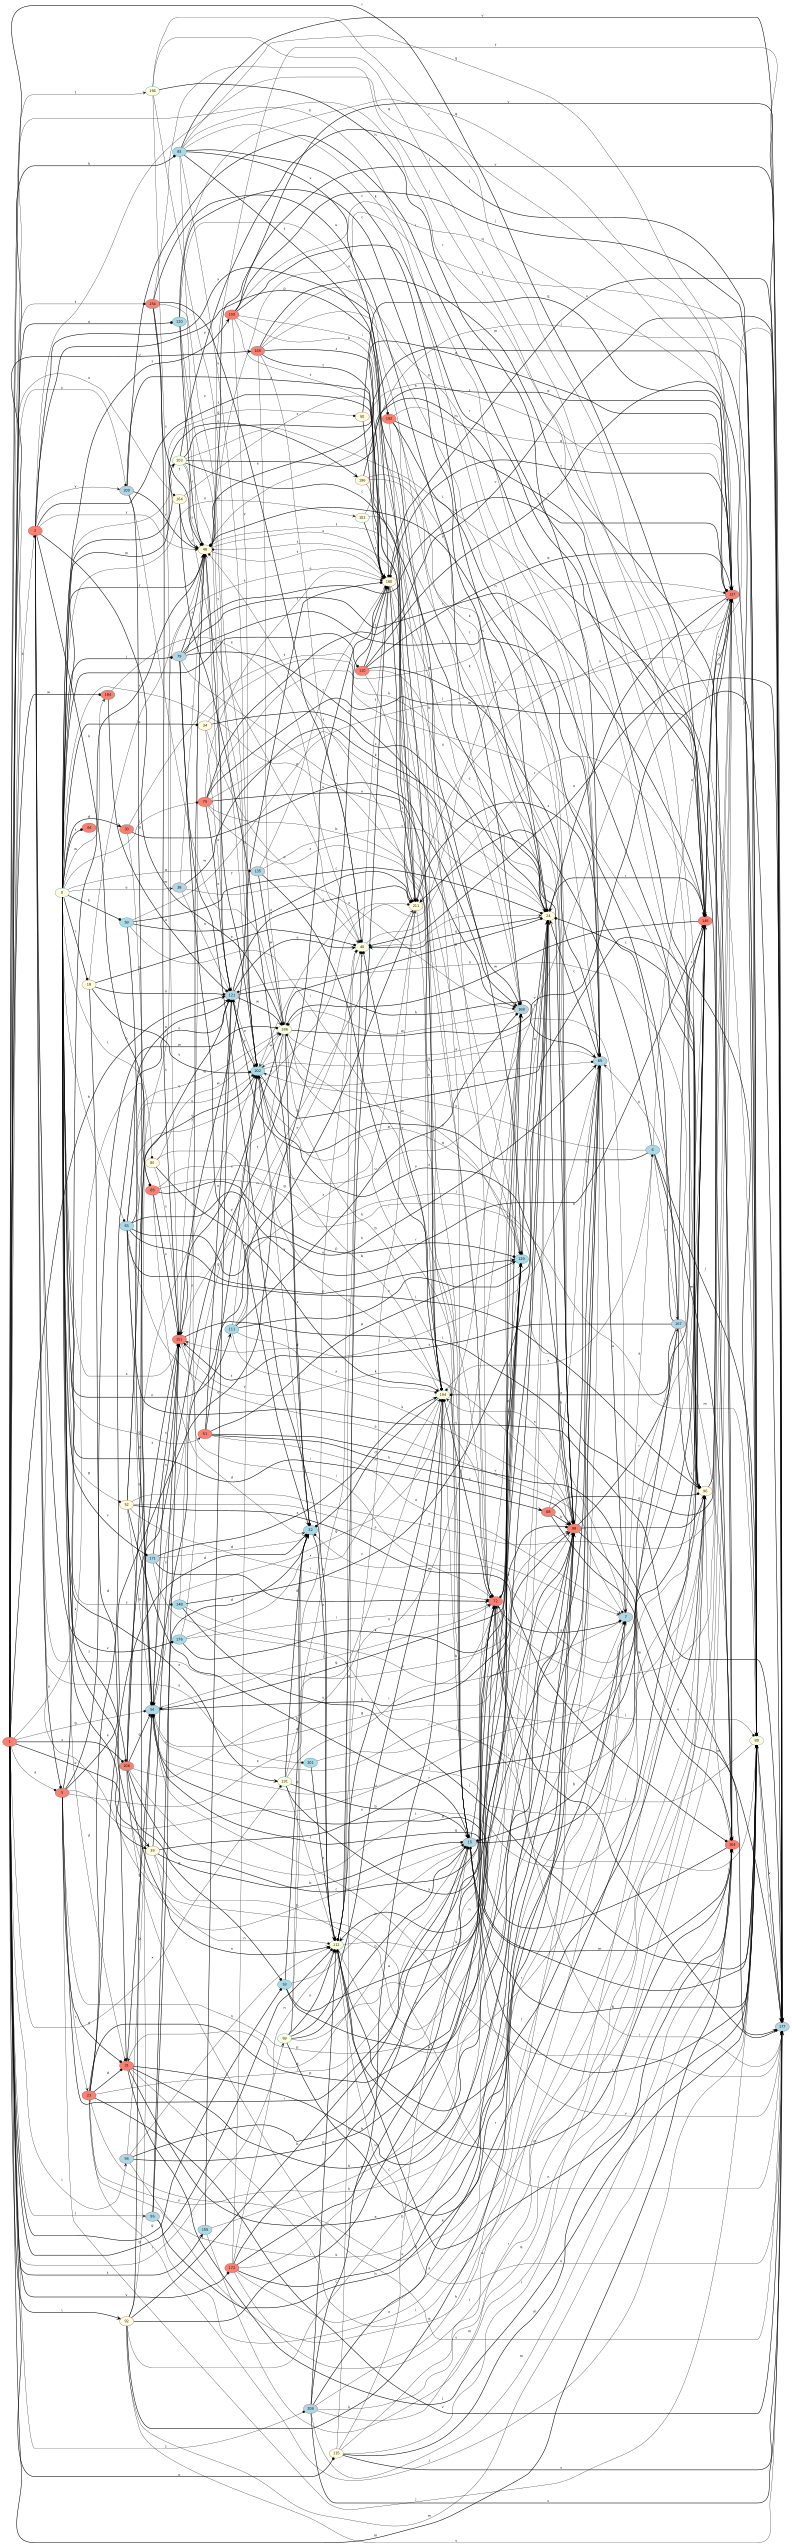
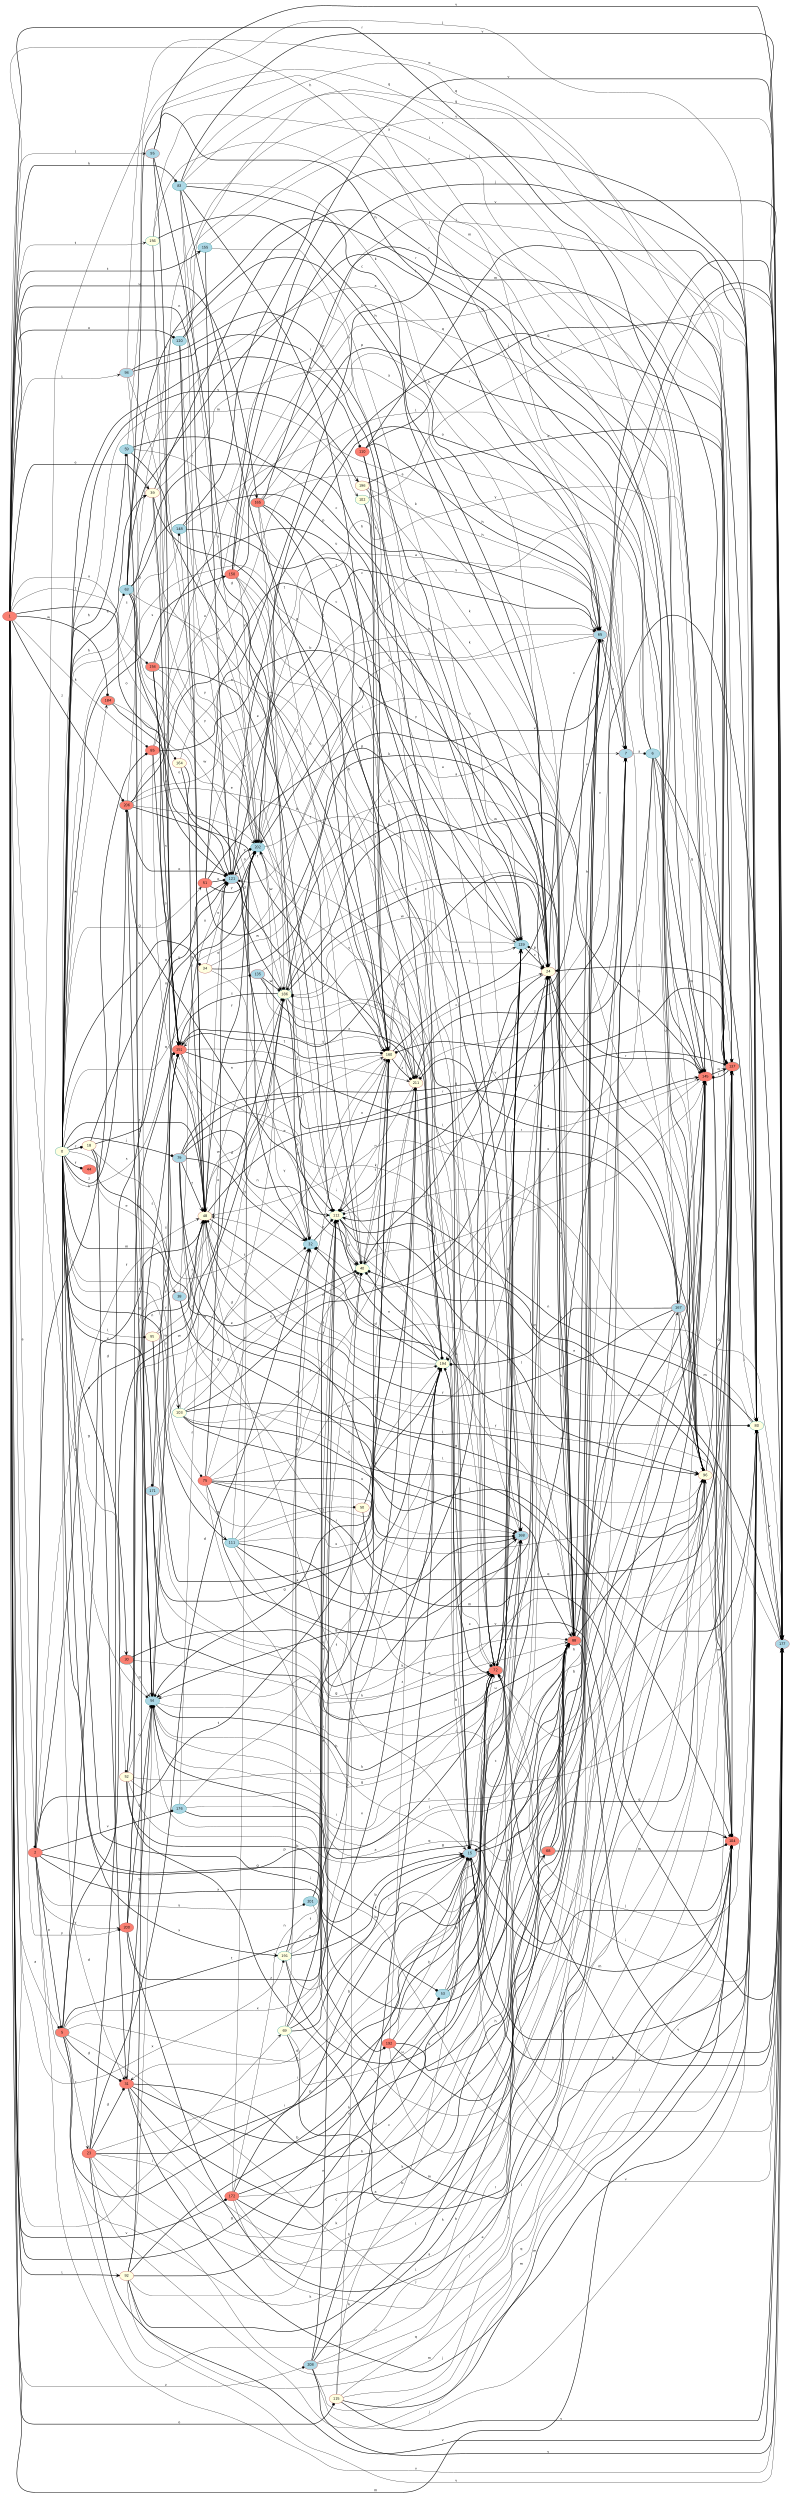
node "200": fillcolor lightblue -> salmon
node "72": color brown -> teal
edge "53" -> "32": removed, label "d"
edge "80" -> "56": removed, label "g"
